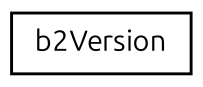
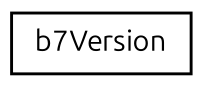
node "b2Version": label "b2Version" -> "b7Version"
